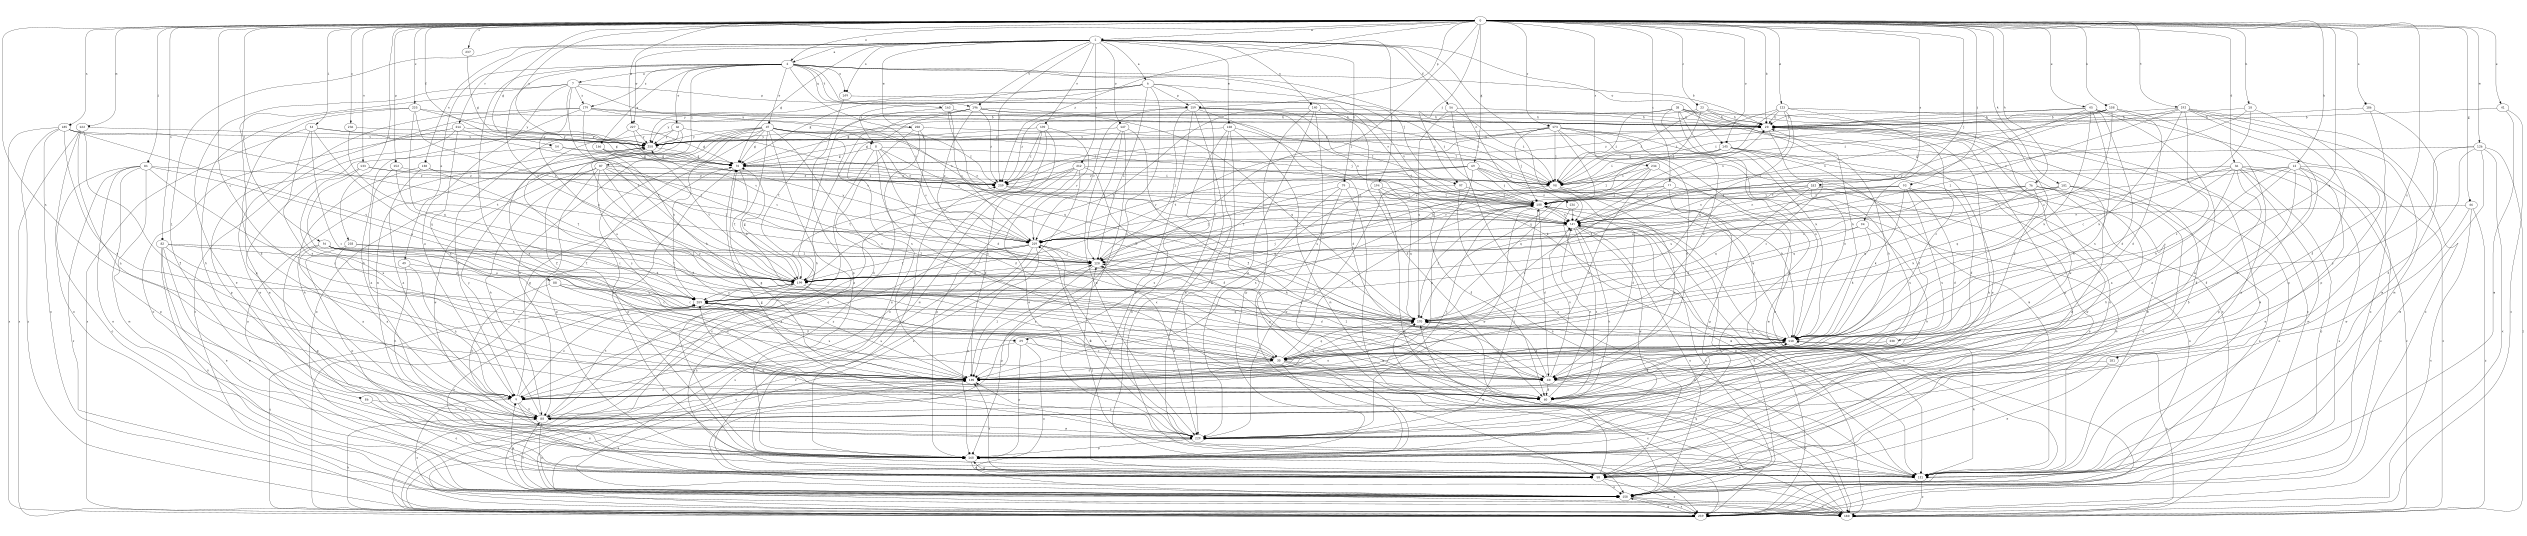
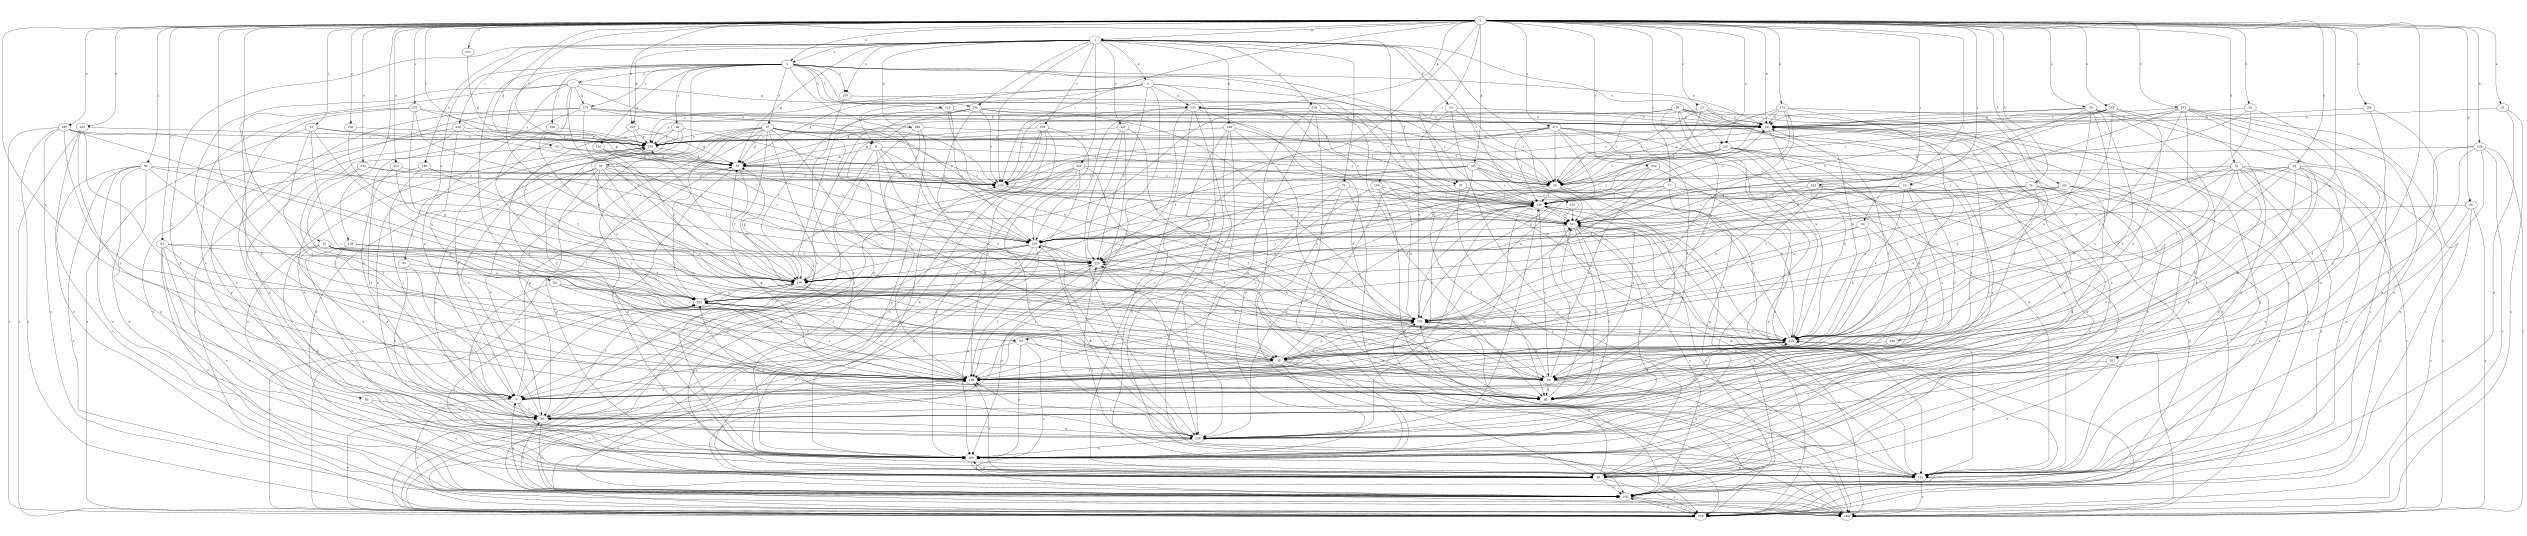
edge "0" -> "236": arrowhead normal -> dot
node "216": added
edge "182" -> "100": now "90" -> "100"
edge "229" -> "70": removed, label "g"
